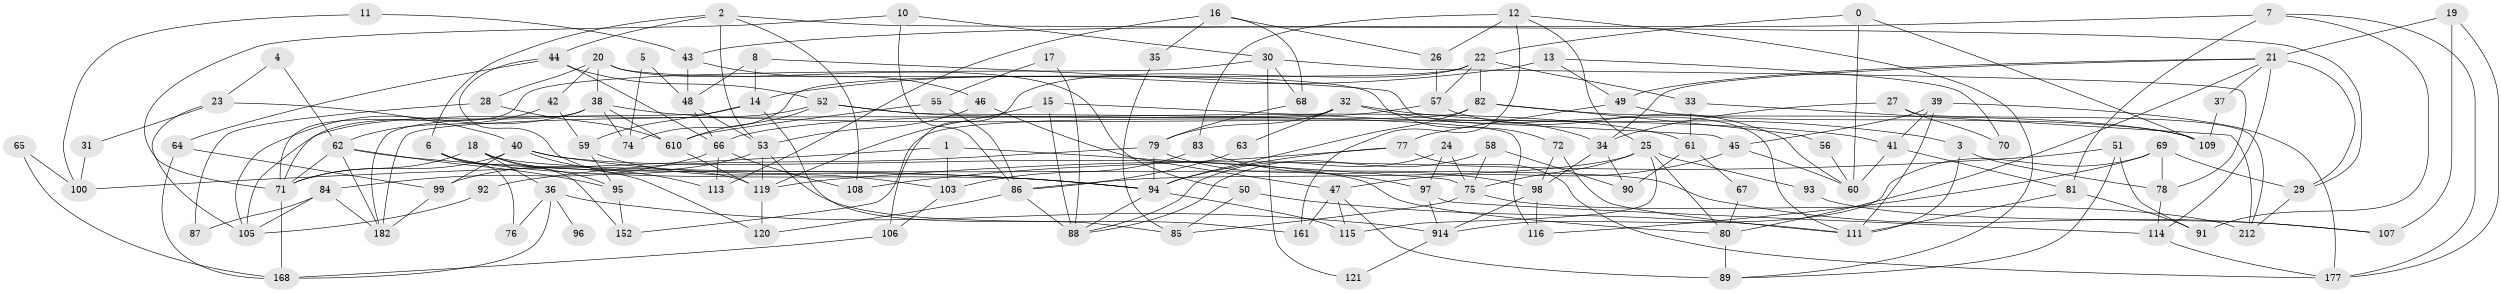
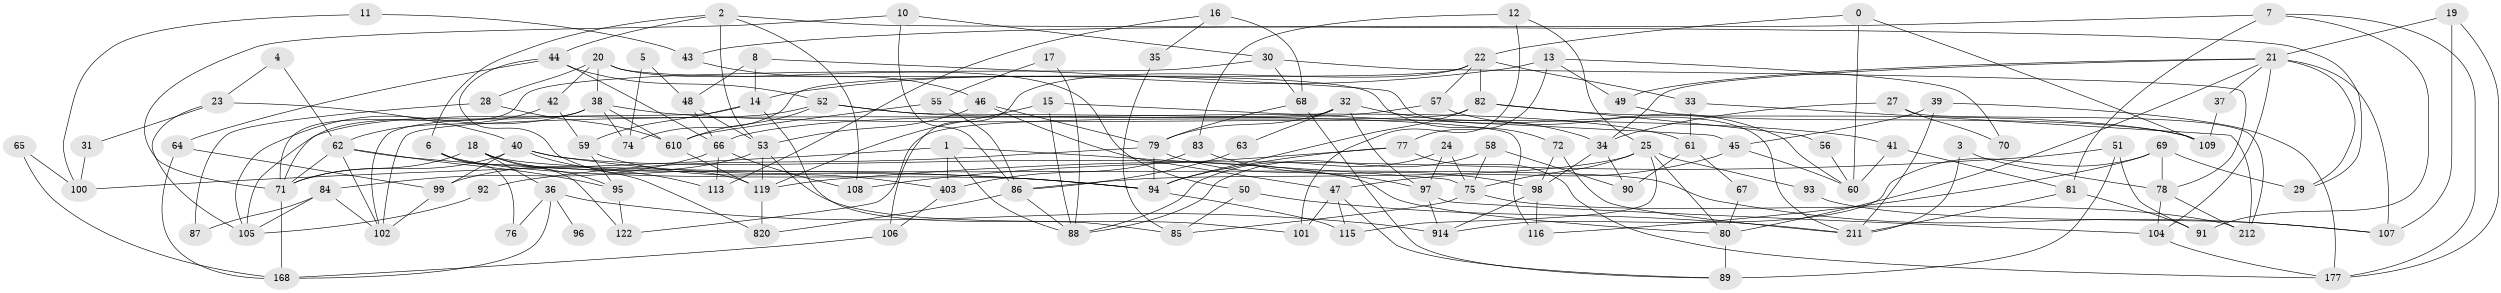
node "26": removed
edge "43" -- "48": removed
edge "12" -- "89": now "68" -- "89"
edge "49" -- "77": now "13" -- "77"
edge "21" -- "107": added
edge "32" -- "3": now "32" -- "97"
edge "39" -- "41": removed
edge "46" -- "79": added
node "103": label "103" -> "403"
edge "94" -- "88": now "1" -- "88"
edge "29" -- "212": now "78" -- "212"
node "182": label "182" -> "102"
node "152": label "152" -> "122"
node "120": label "120" -> "820"
node "161": label "161" -> "101"
node "111": label "111" -> "211"
node "114": label "114" -> "104"
node "121": removed
